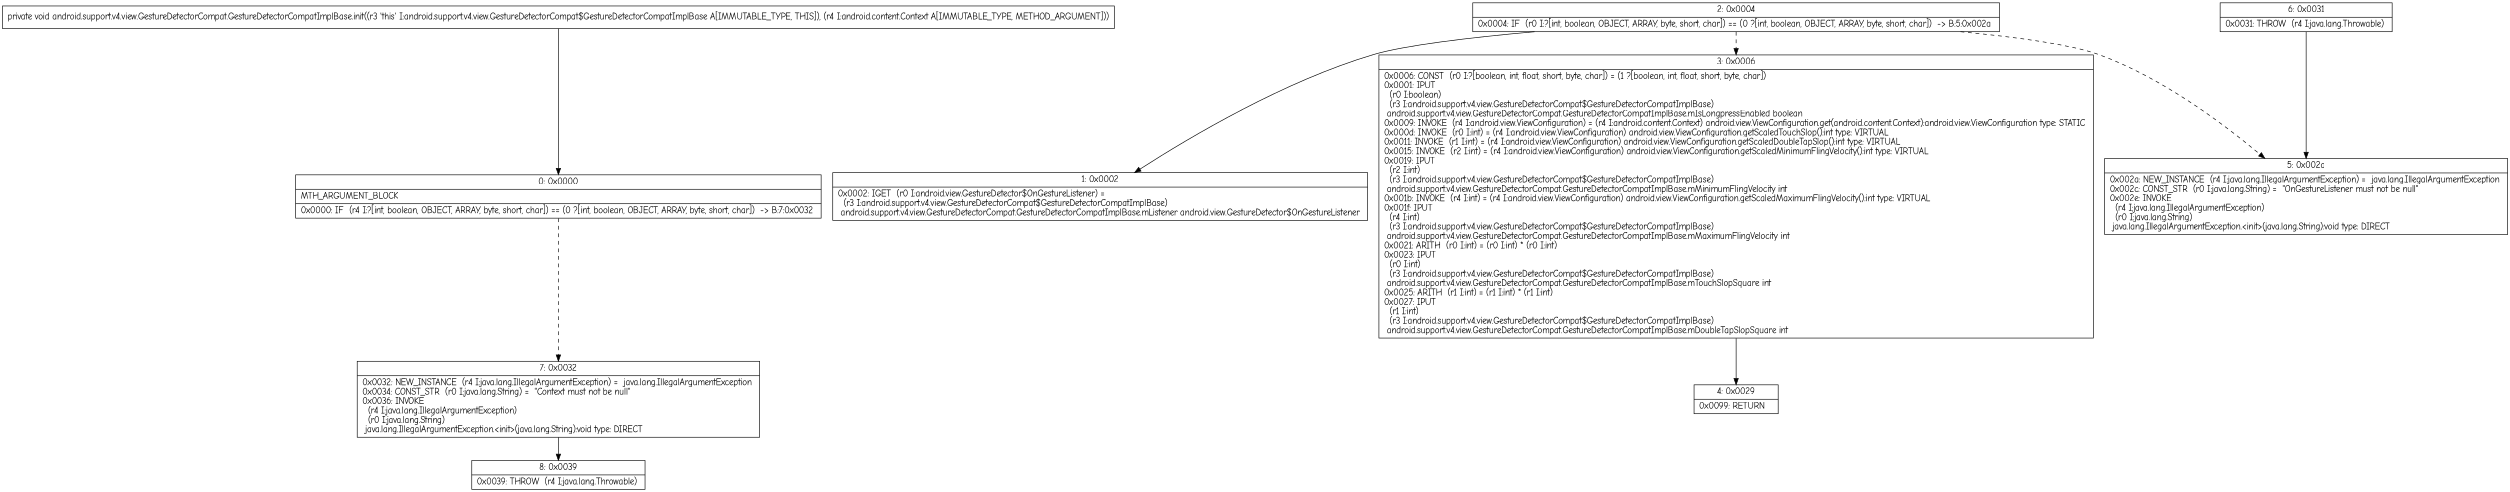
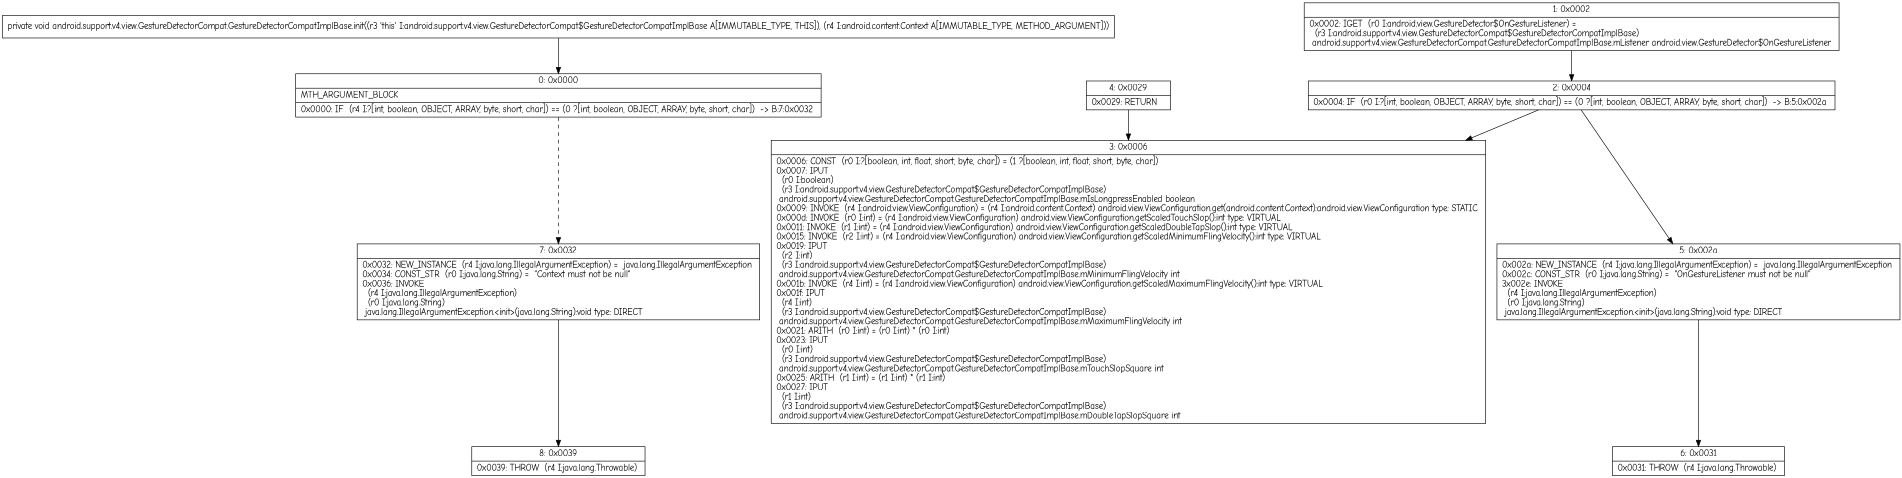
edge "2: 0x0004" -> "3: 0x0006": style dashed -> solid
edge "2: 0x0004" -> "5: 0x002a": style dashed -> solid
edge "2: 0x0004" -> "1: 0x0002": reversed
node "3: 0x0006": text "0x0001: IPUT" -> "0x0007: IPUT"
edge "6: 0x0031" -> "5: 0x002a": reversed
node "5: 0x002a": text "0x002e: INVOKE" -> "3x002e: INVOKE"
edge "3: 0x0006" -> "4: 0x0029": reversed
node "4: 0x0029": text "0x0099: RETURN" -> "0x0029: RETURN"
